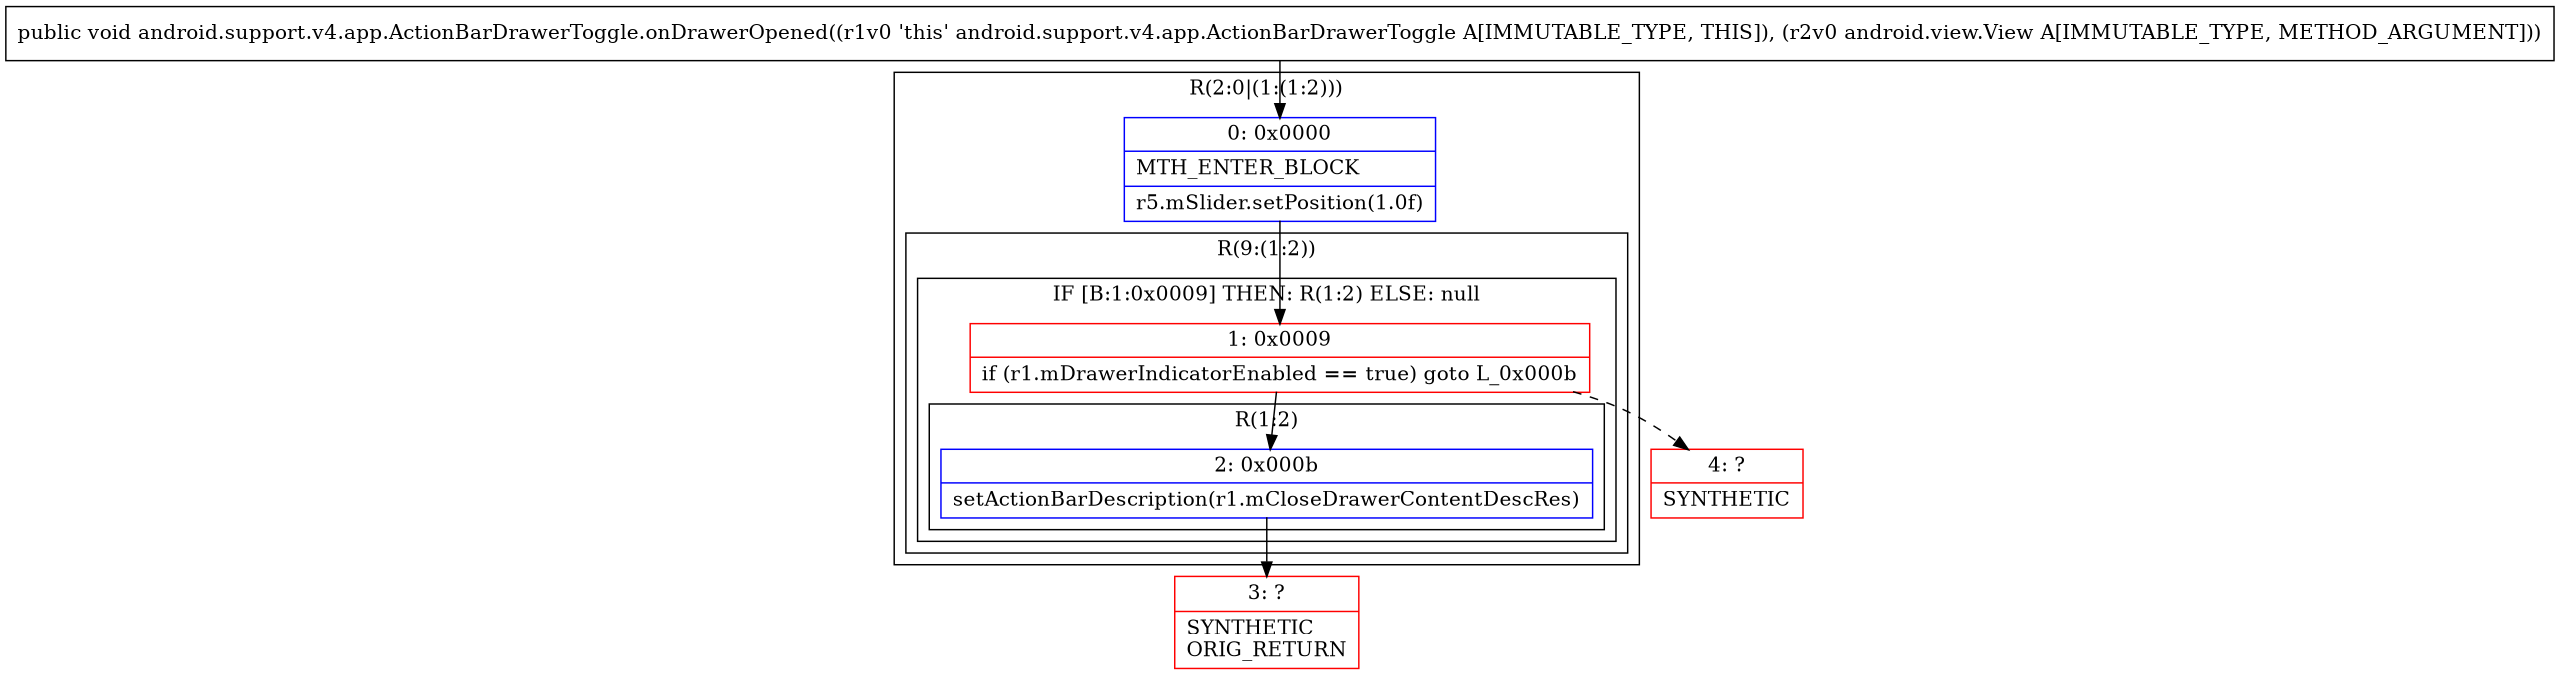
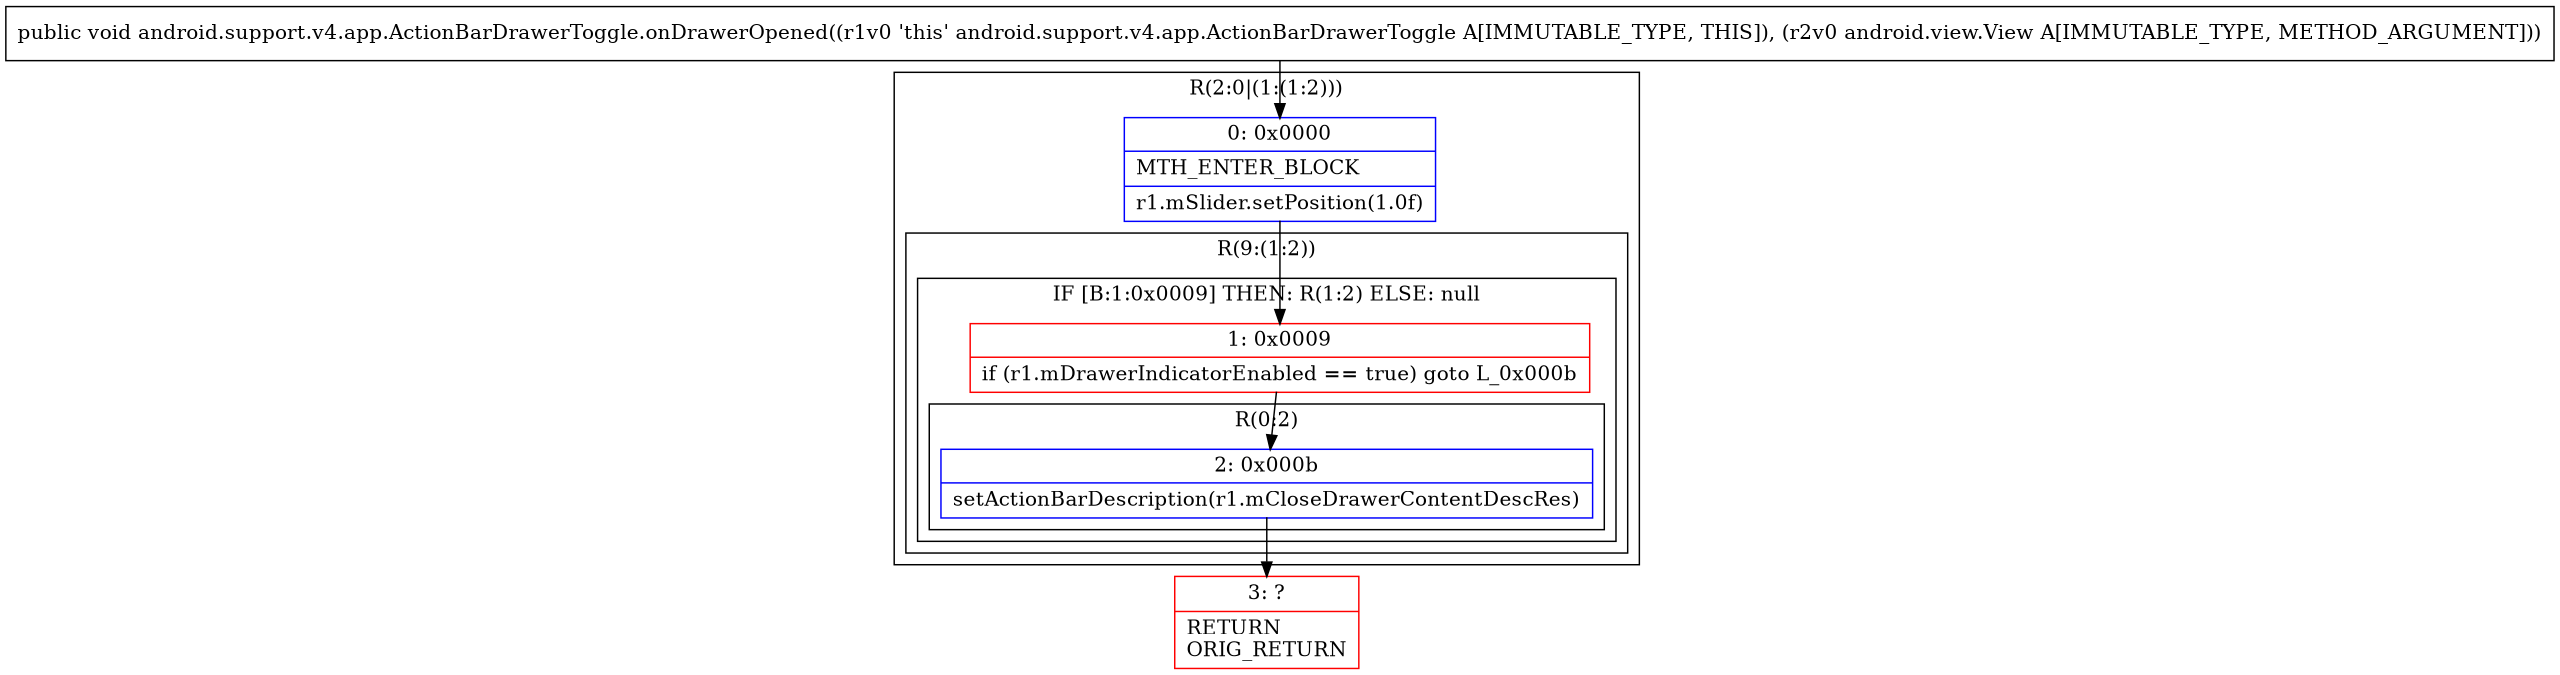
node "0: 0x0000": text "r5.mSlider.setPosition(1.0f)" -> "r1.mSlider.setPosition(1.0f)"
cluster "R(1:2)": label "R(1:2)" -> "R(0:2)"
node "4: ?": removed
node "3: ?": text "SYNTHETIC" -> "RETURN"
